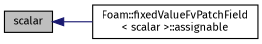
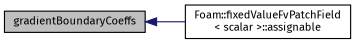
node "scalar": label "scalar" -> "gradientBoundaryCoeffs"
